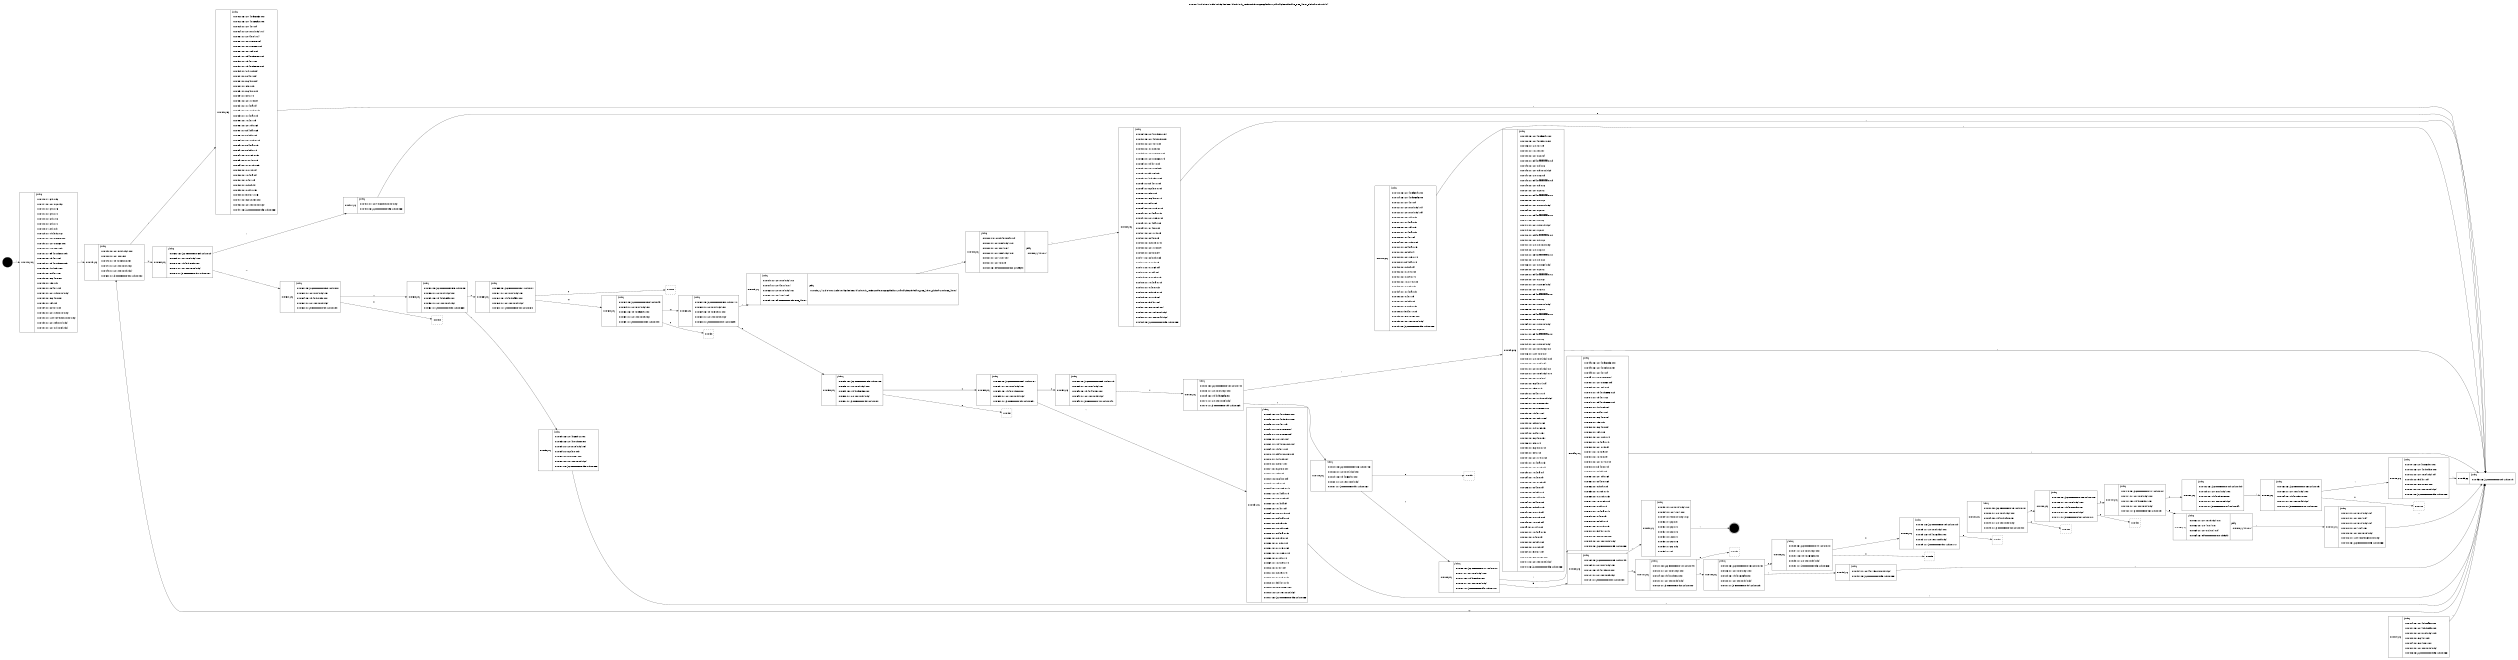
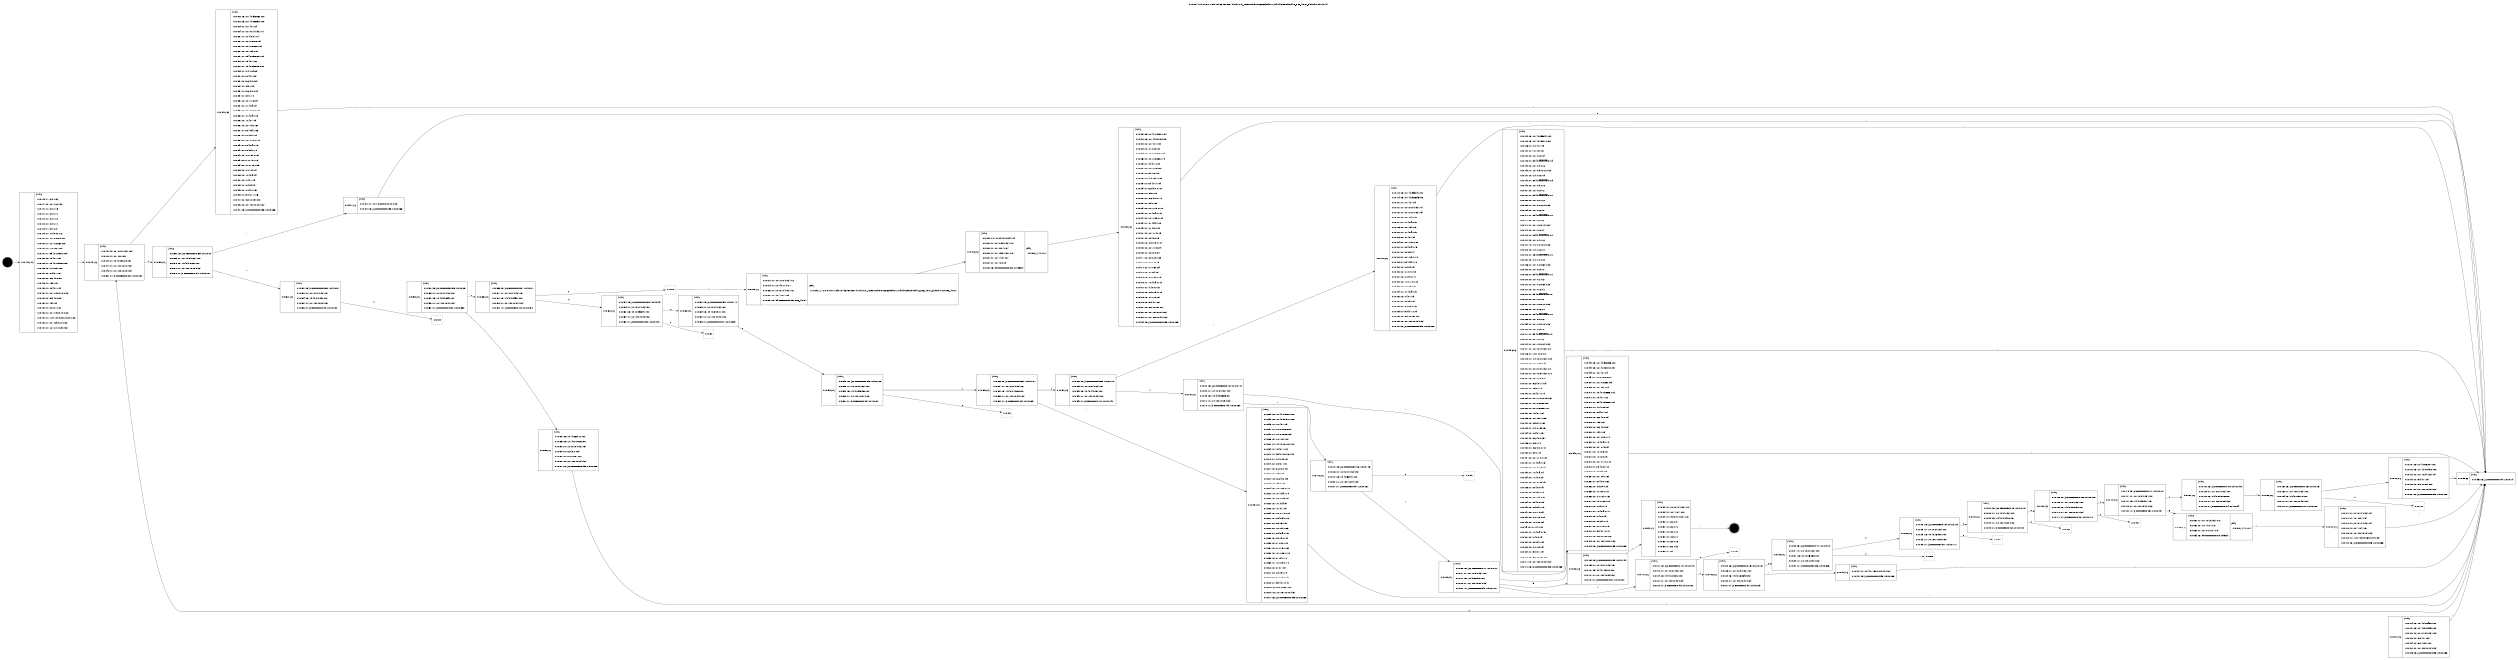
edge "0x401524 [28]" -> "0x401540 [28]": removed, label "11"
edge "0x401594 [28]" -> "0x401a7b [21]": now "0x40199a" -> "0x401a7b [21]"
edge "0x4015e8 [28]" -> "0x40177a [97]": added, label "1"
edge "0x401604 [28]" -> "0x4017db [323]": now "0x401604 [28]" -> "0x401bf3 [144]"
edge "0x4016c8 [28]" -> "0x4016e4 [28]": added, label "3"
edge "0x401658 [28]" -> "0x401674 [28]": now "0x40163c [28]" -> "0x401674 [28]"
